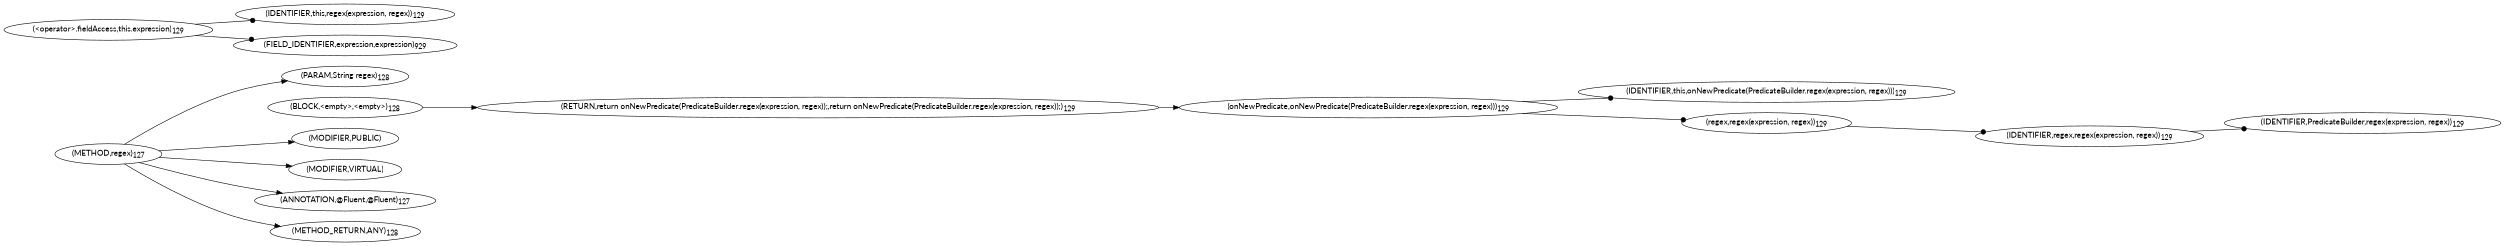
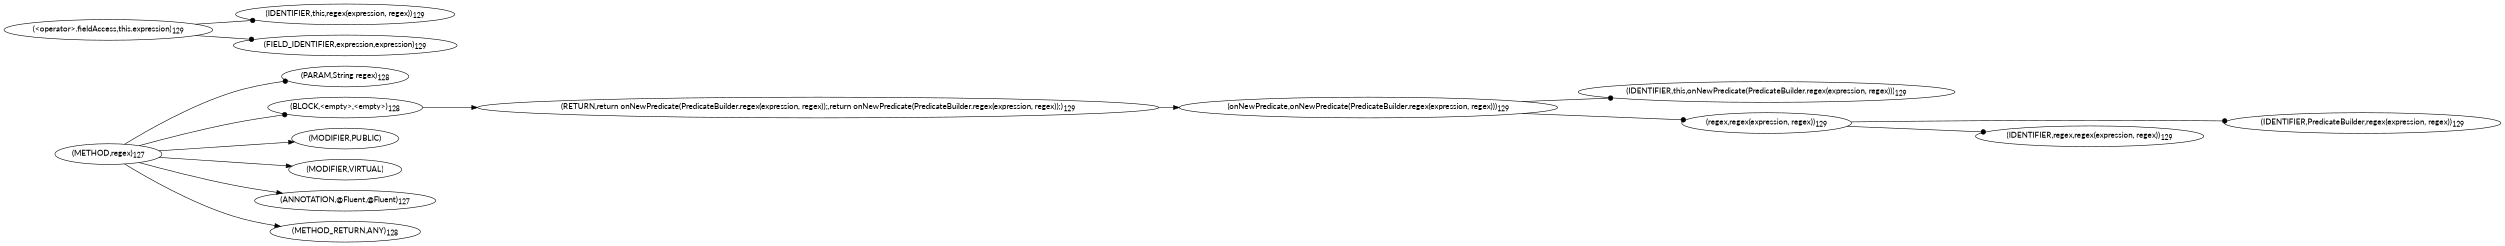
node "(FIELD_IDENTIFIER,expression,expression)": text "929" -> "129"
edge "(METHOD,regex)" -> "(PARAM,String regex)": arrowhead normal -> dot
edge "(METHOD,regex)" -> "(BLOCK,<empty>,<empty>)": added
edge "(IDENTIFIER,regex,regex(expression, regex))" -> "(IDENTIFIER,PredicateBuilder,regex(expression, regex))": now "(regex,regex(expression, regex))" -> "(IDENTIFIER,PredicateBuilder,regex(expression, regex))"
